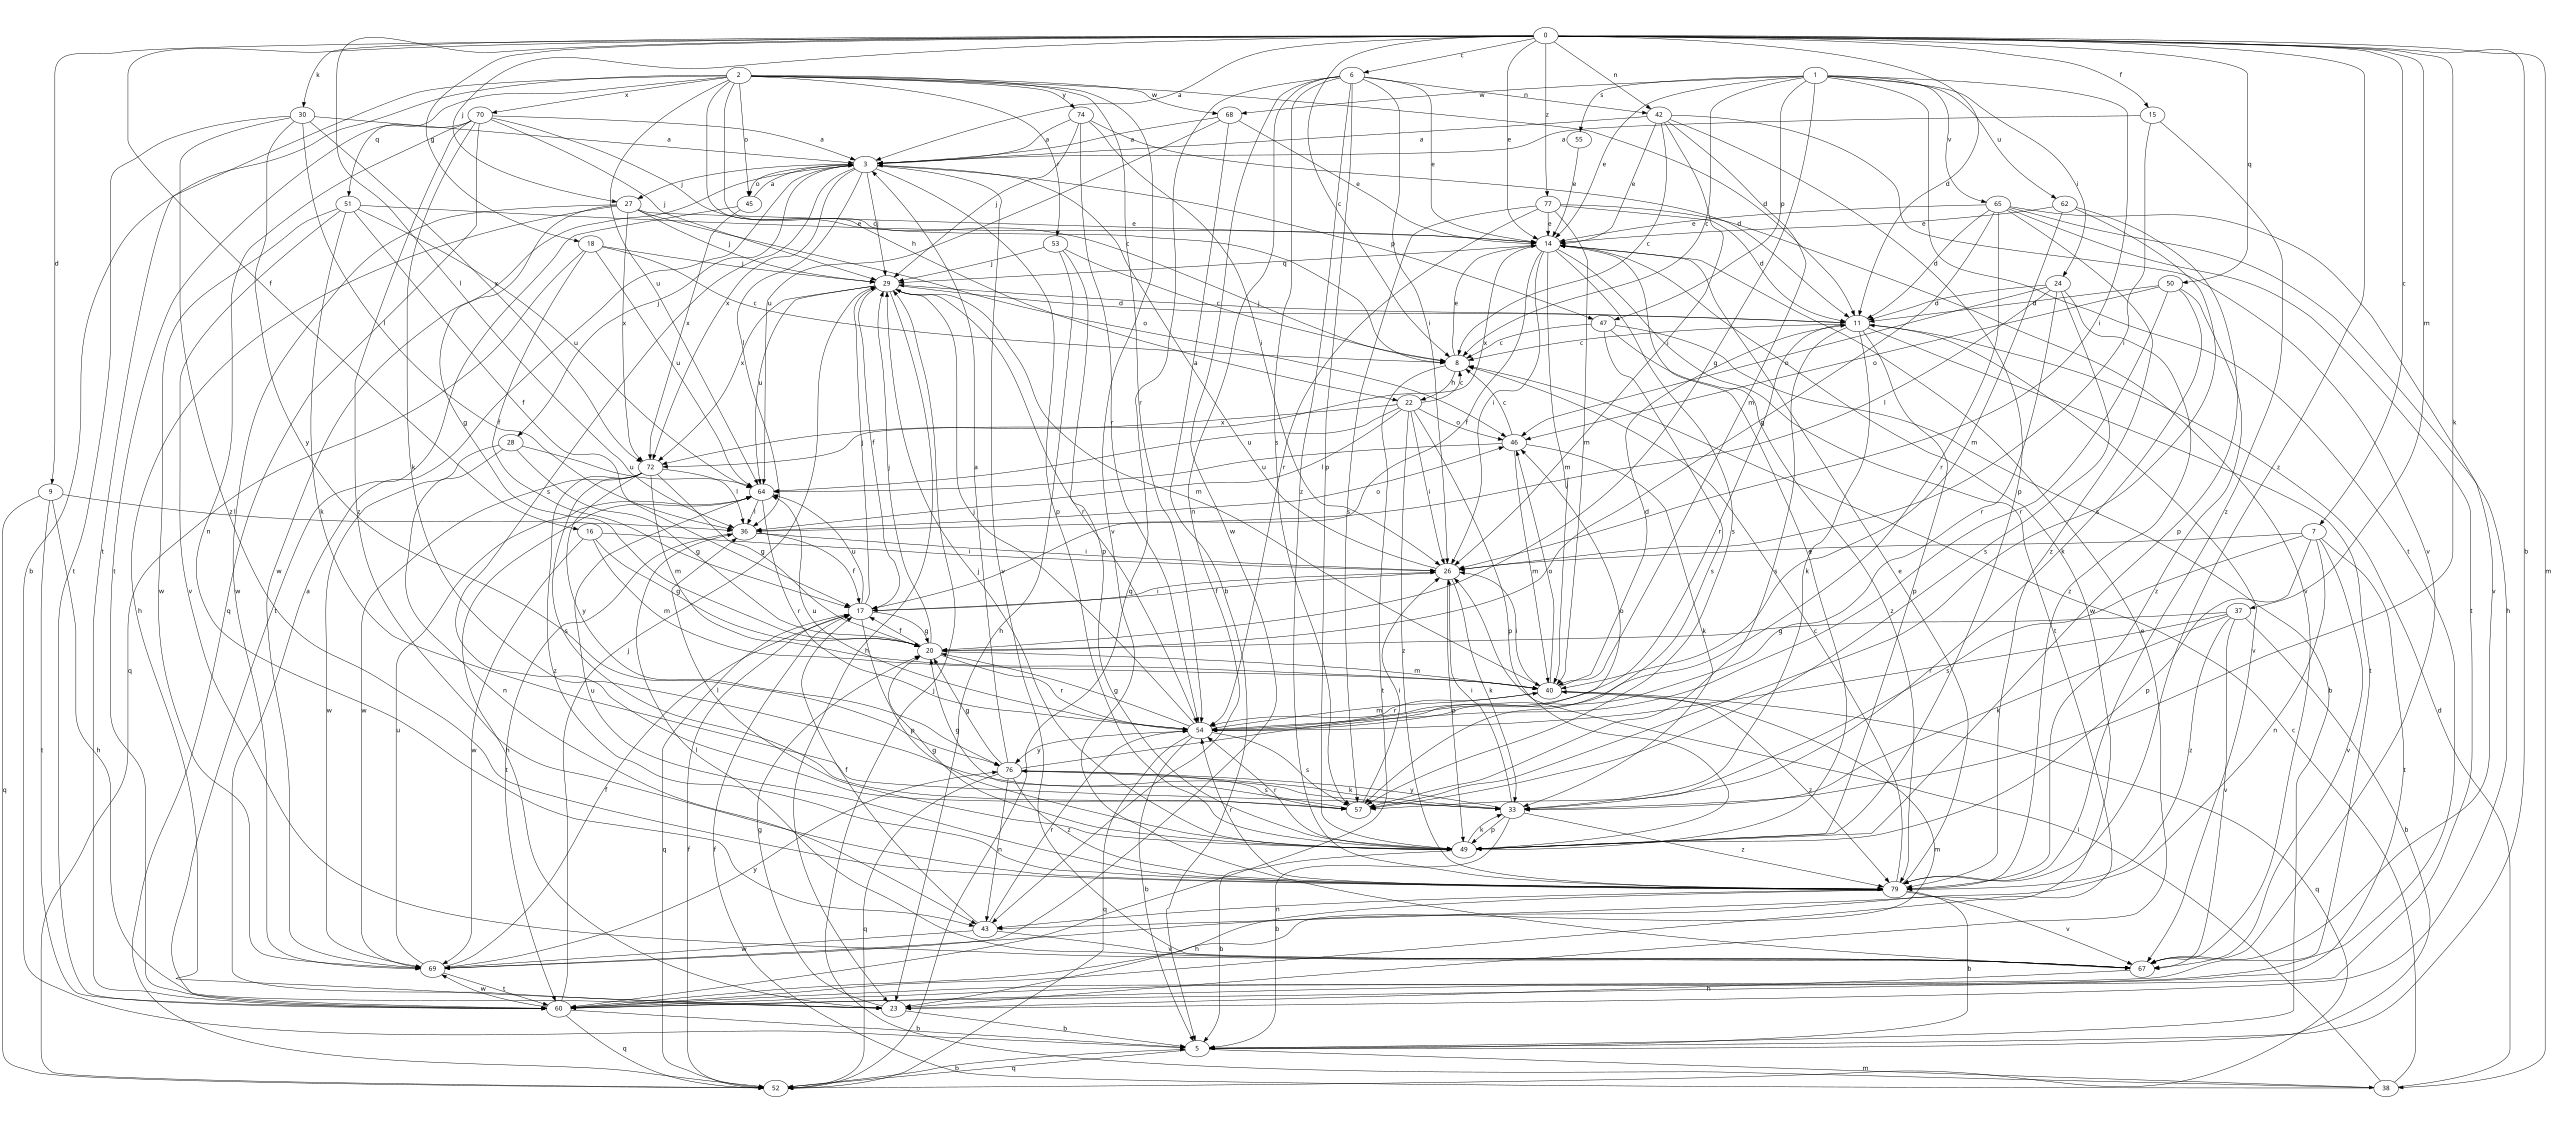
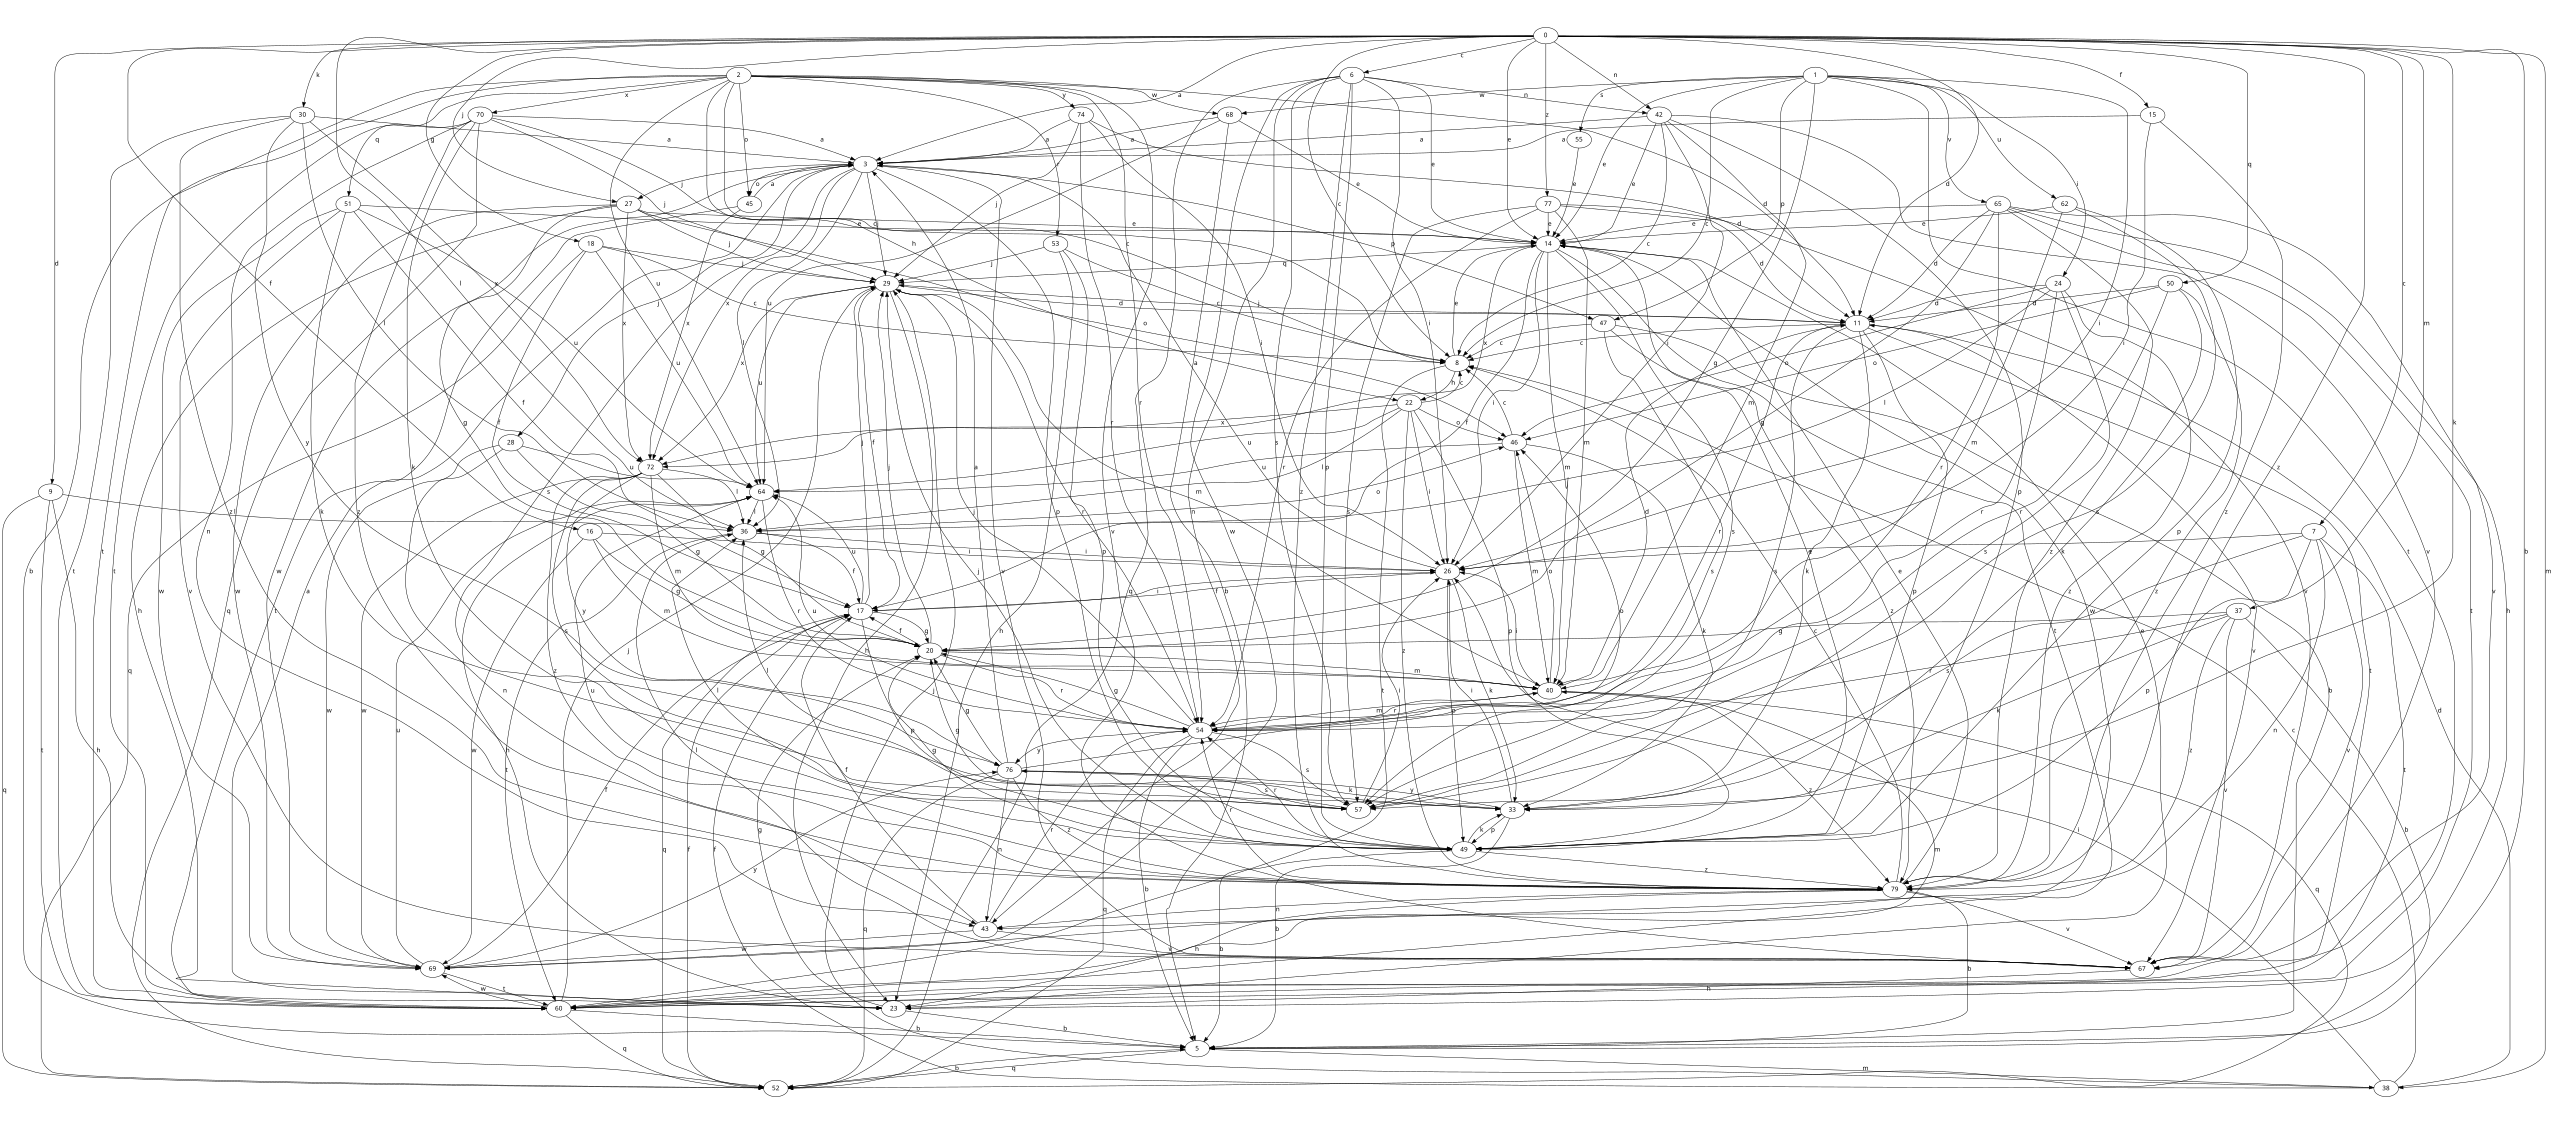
edge "57" -> "36": added, label "l"
edge "33" -> "79": now "49" -> "79"
